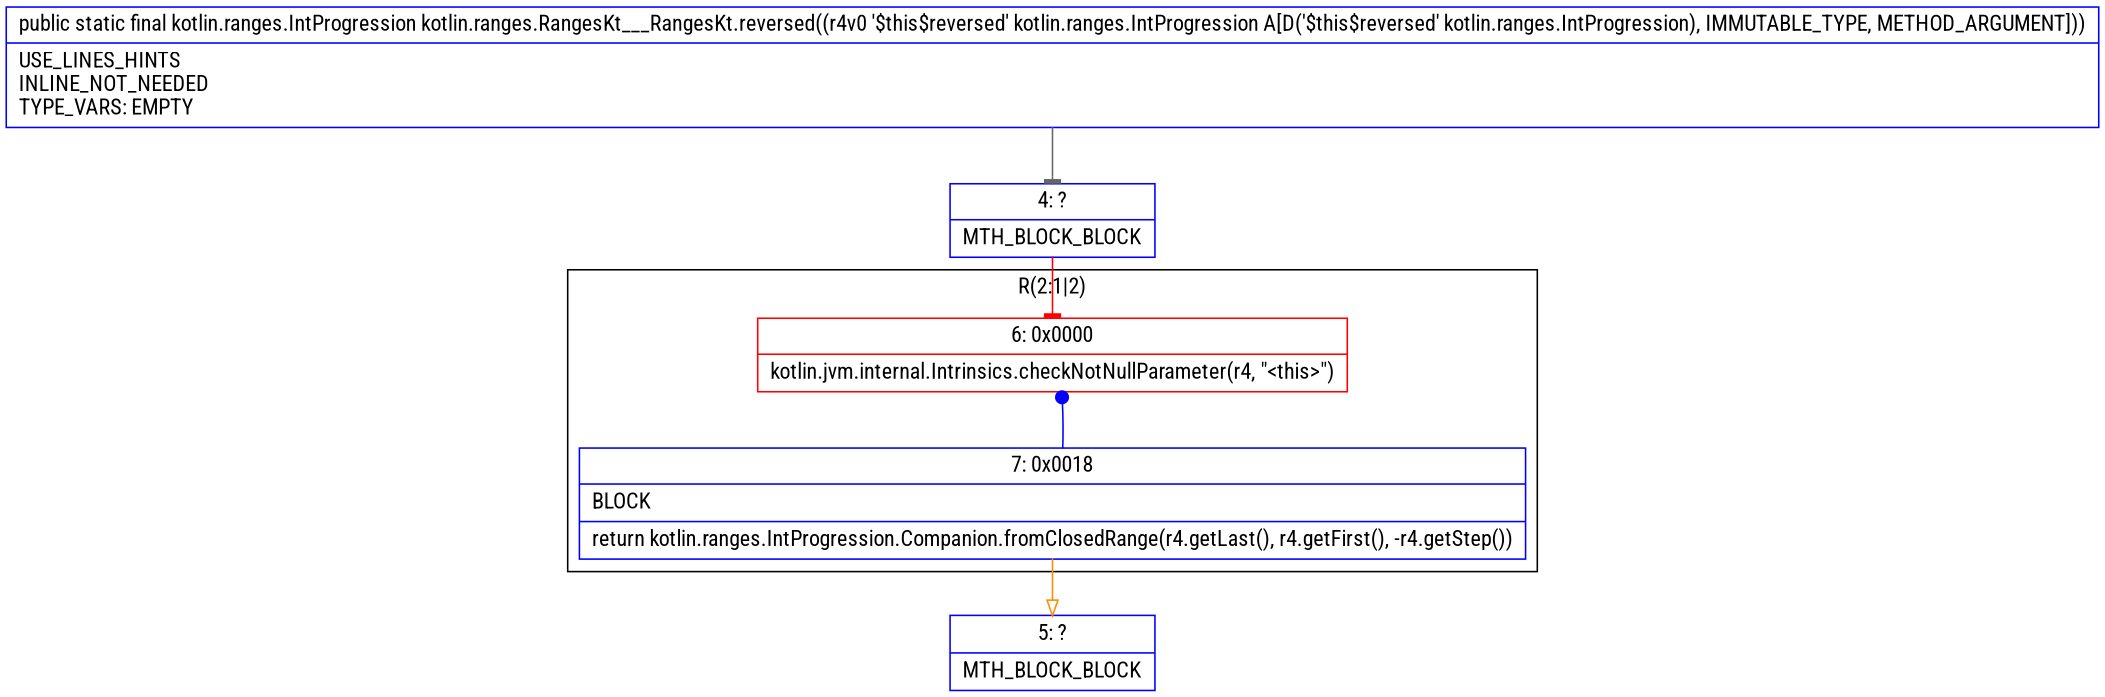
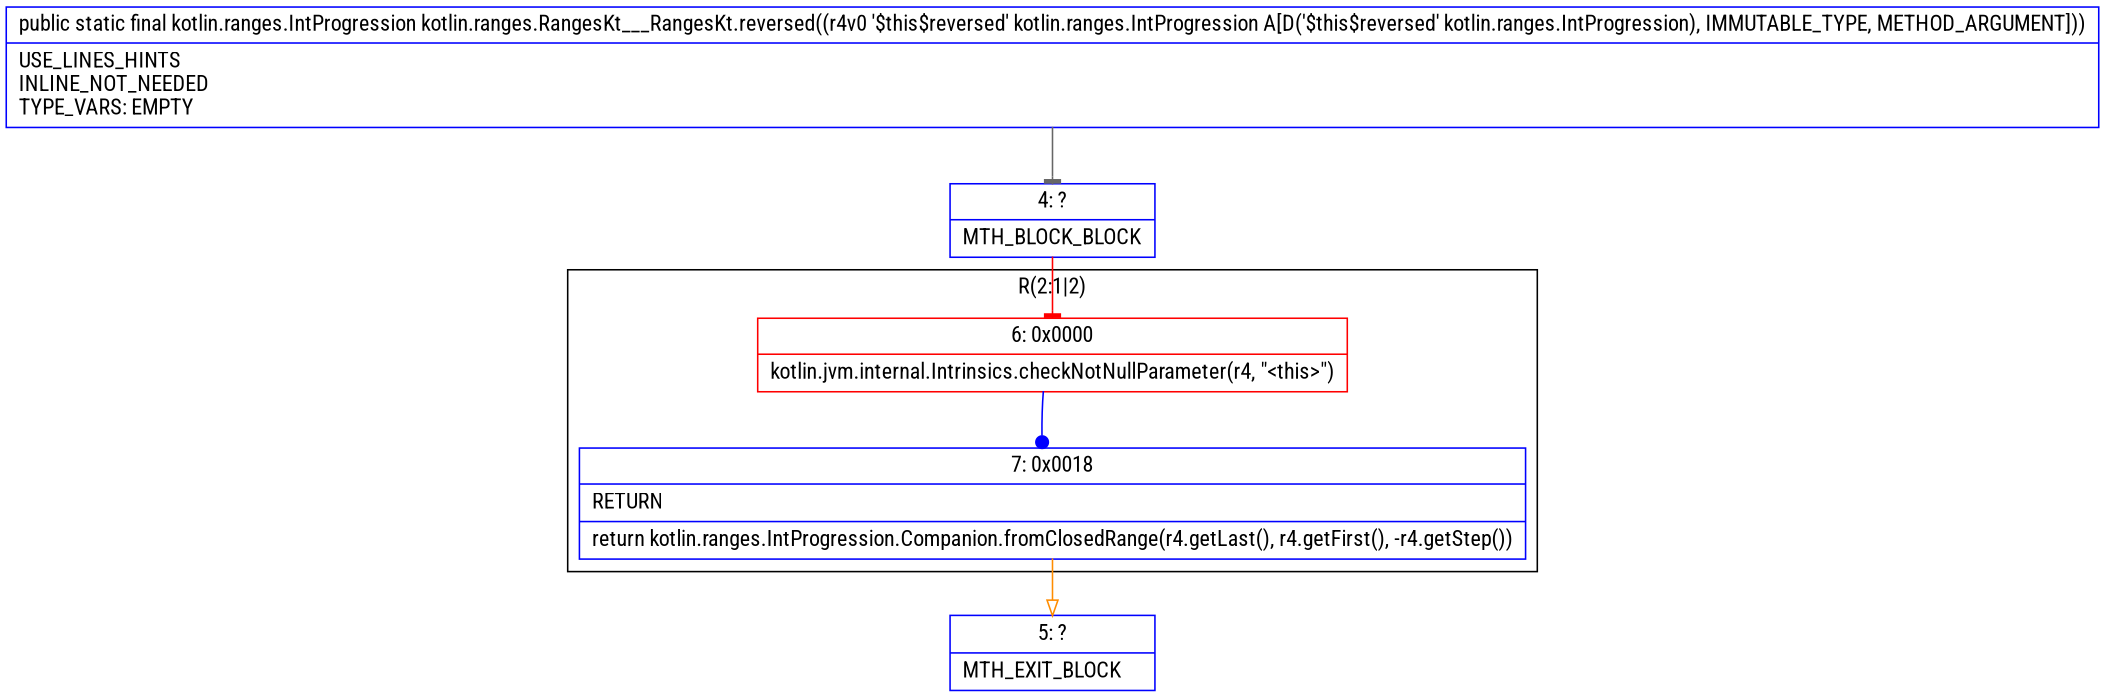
edge "7: 0x0018" -> "6: 0x0000": reversed
node "7: 0x0018": text "BLOCK" -> "RETURN"
node "5: ?": text "MTH_BLOCK_BLOCK" -> "MTH_EXIT_BLOCK"
